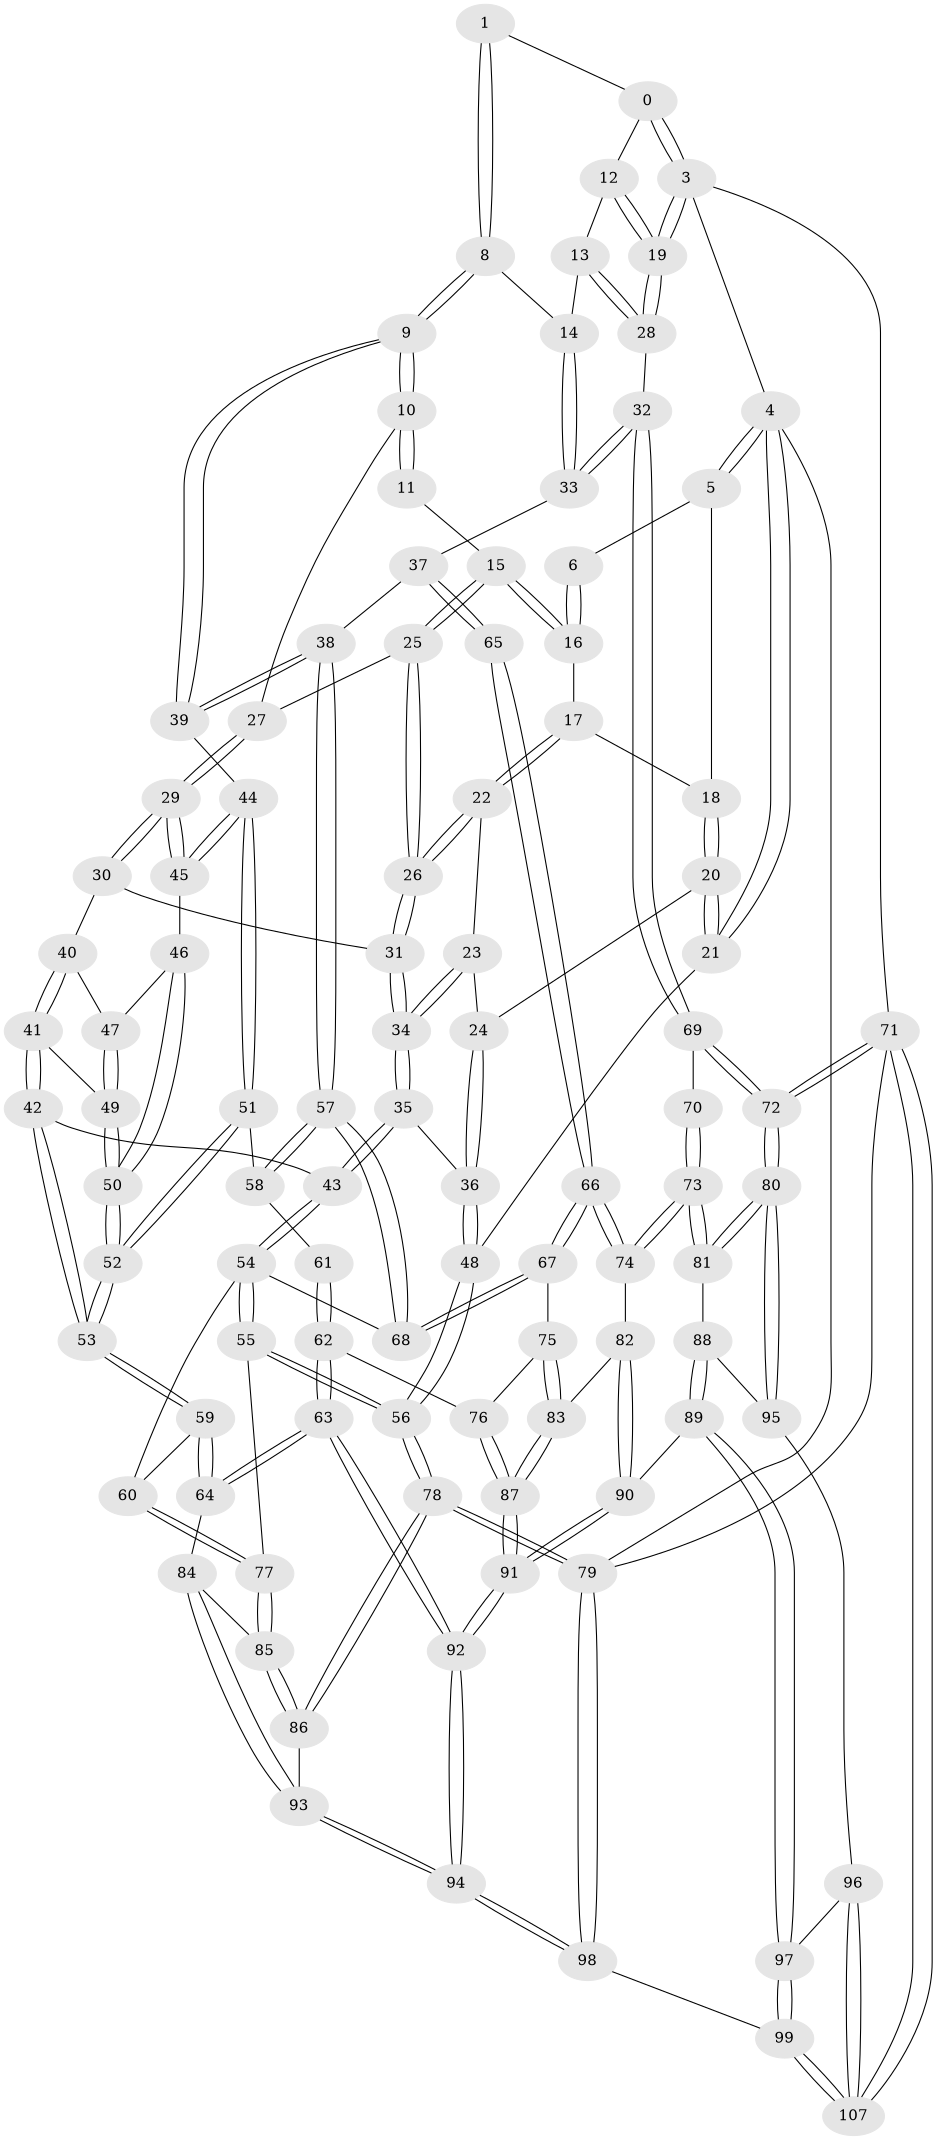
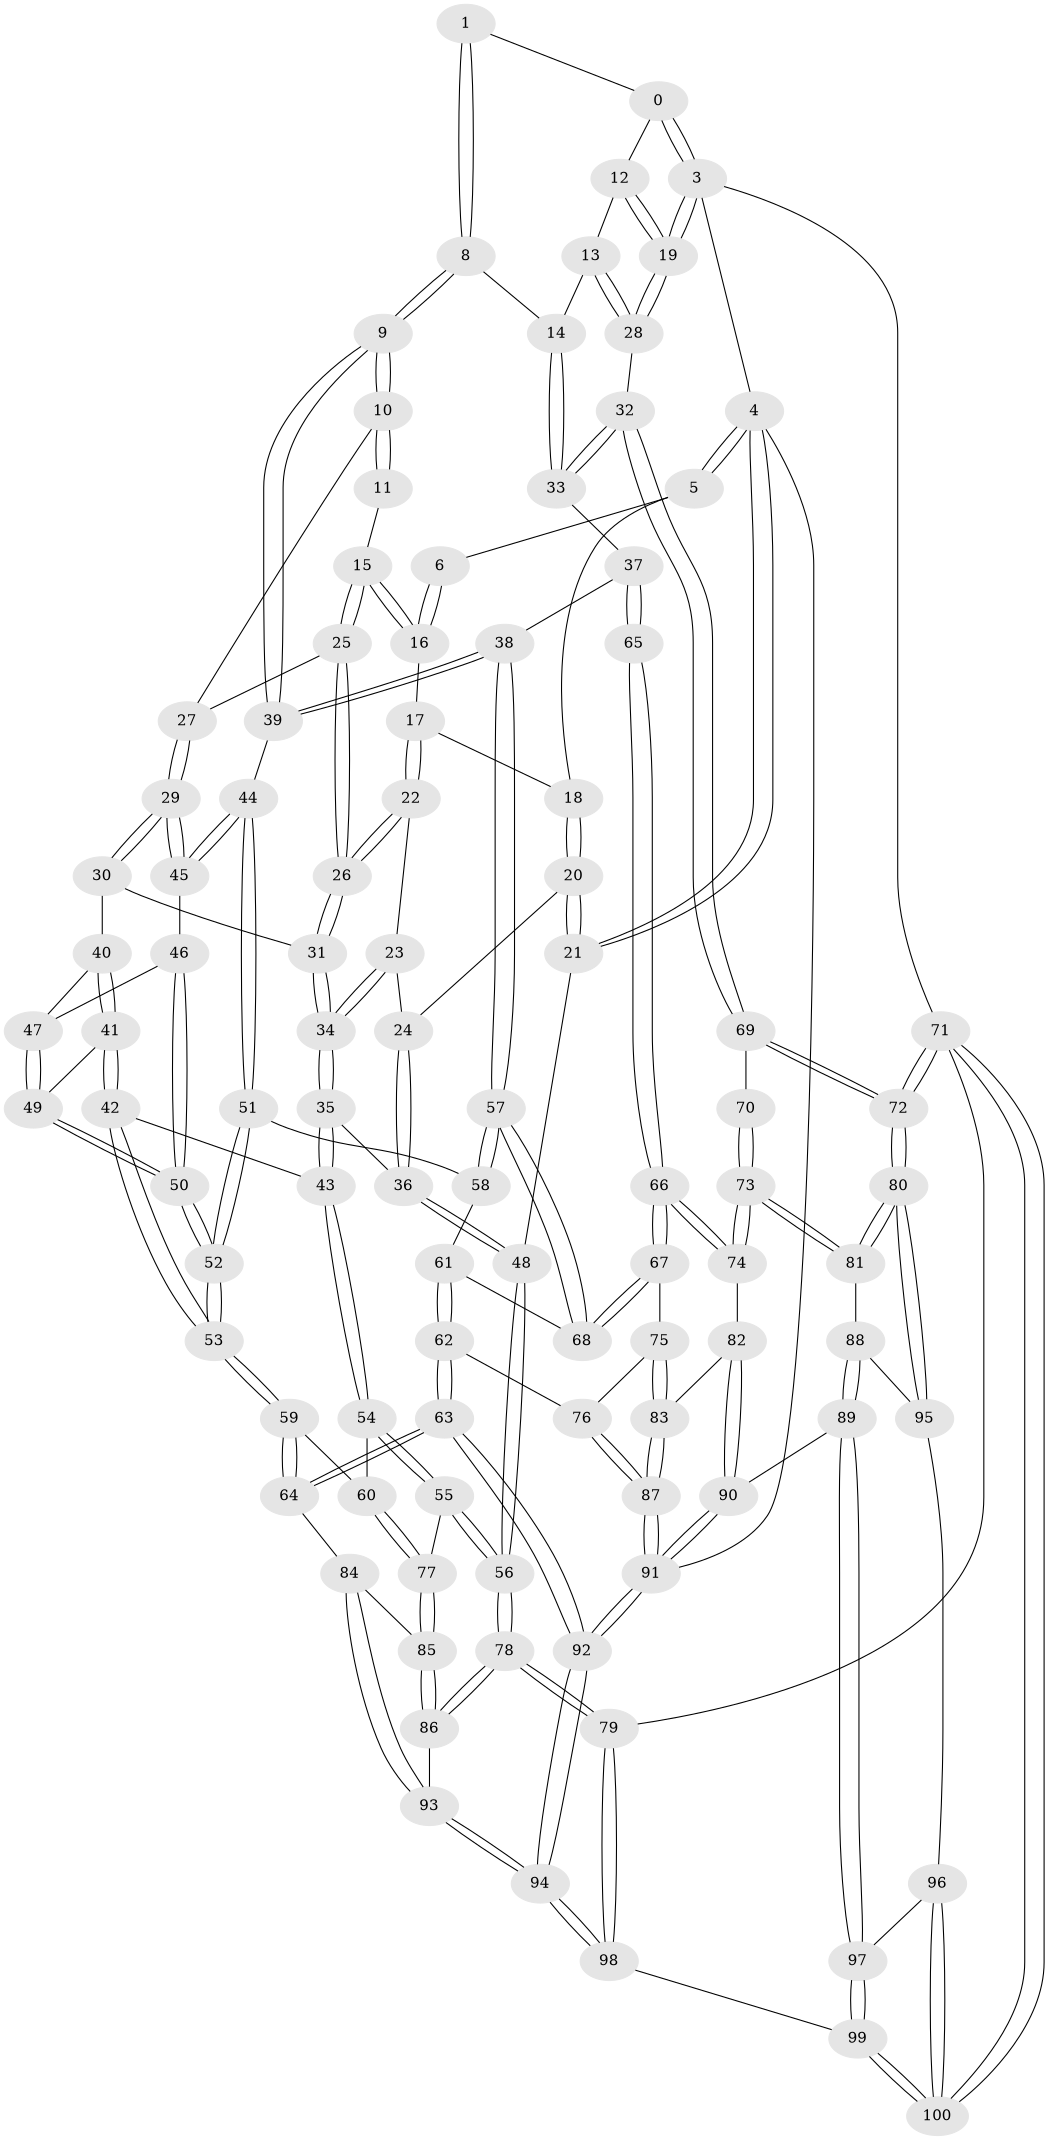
edge "4" -- "79": now "4" -- "91"
edge "54" -- "68": now "61" -- "68"
node "107": label "107" -> "100"
